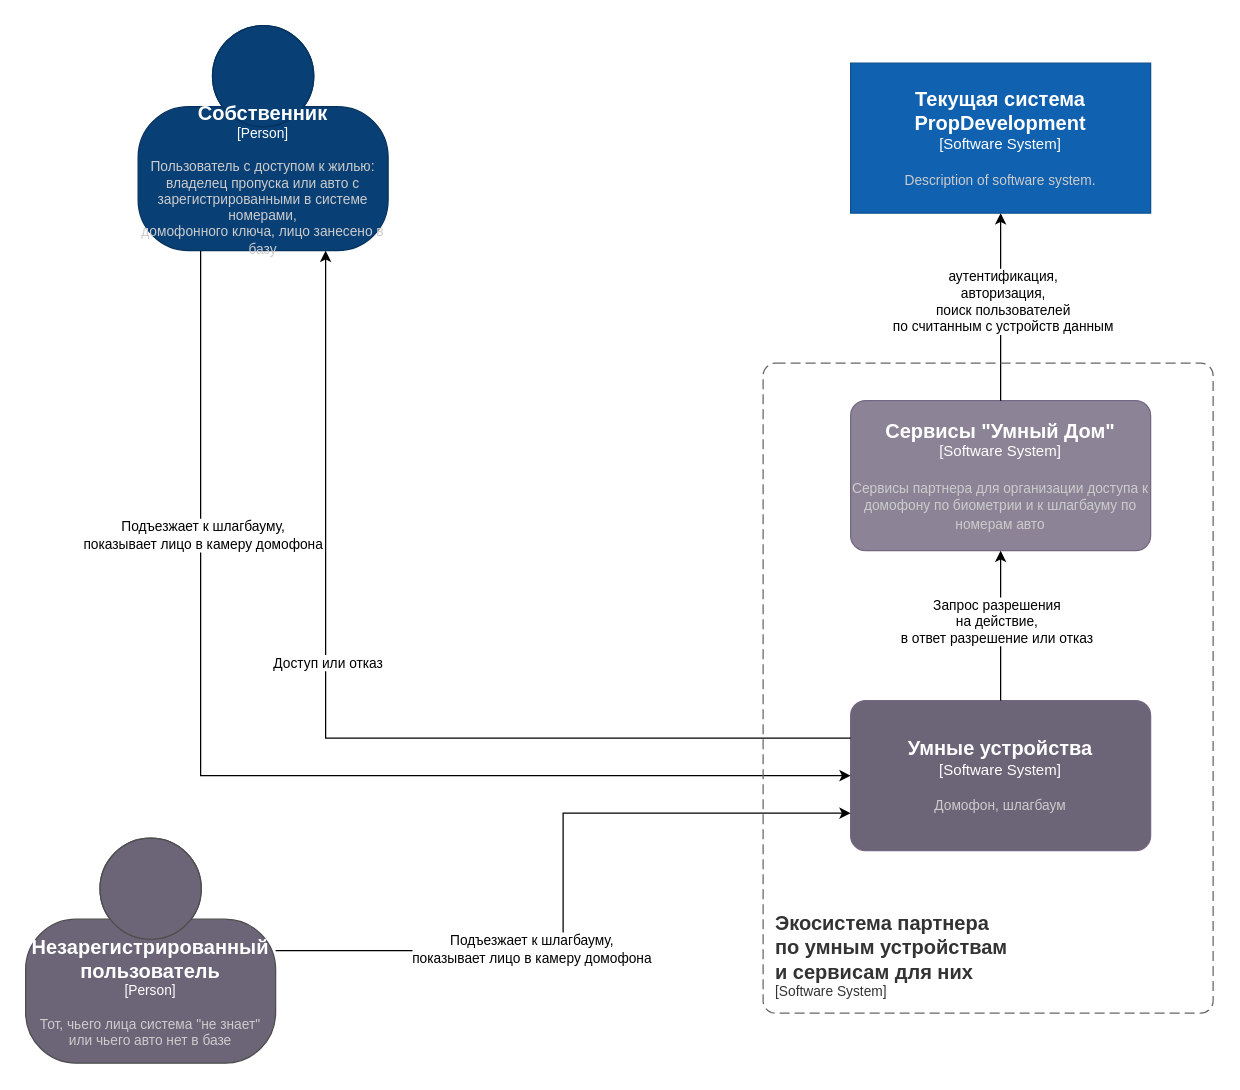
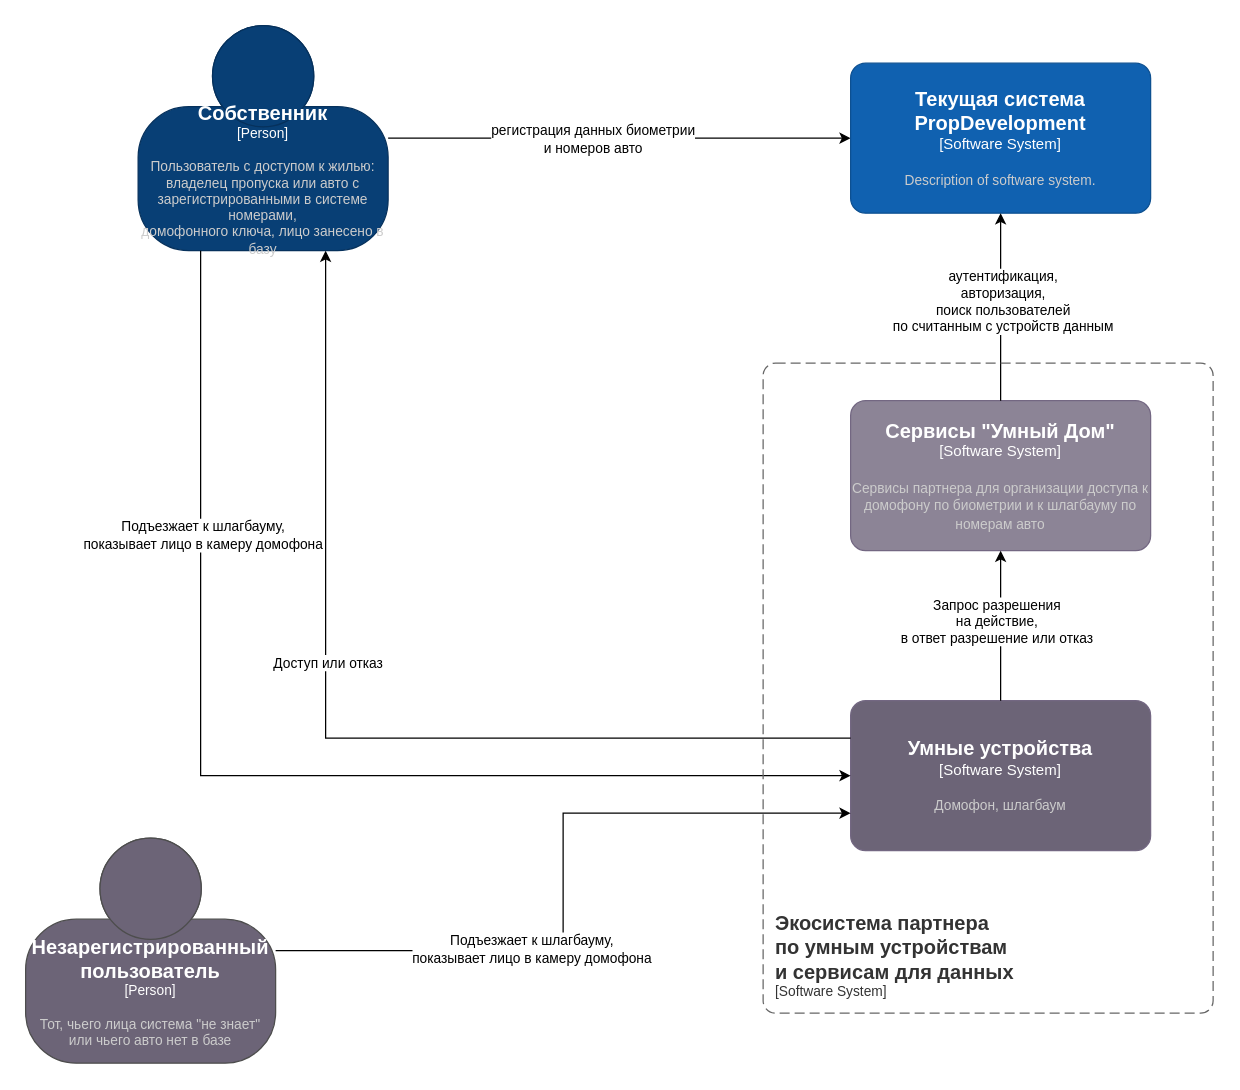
edge "Собственник [Person] Пользователь с доступом к жилью: владелец пропуска или авто с зарегистрированными в системе номерами, домофонного ключа, лицо занесено в базу" -> "Текущая система PropDevelopment [Software System] Description of software system.": added, label "регистрация данных биометрии и номеров авто"
node "Текущая система PropDevelopment [Software System] Description of software system.": shape rectangle -> rounded rectangle
node "Экосистема партнера по умным устройствам и сервисам для них [Software System]": label "Экосистема партнера по умным устройствам и сервисам для них [Software System]" -> "Экосистема партнера по умным устройствам и сервисам для данных [Software System]"
